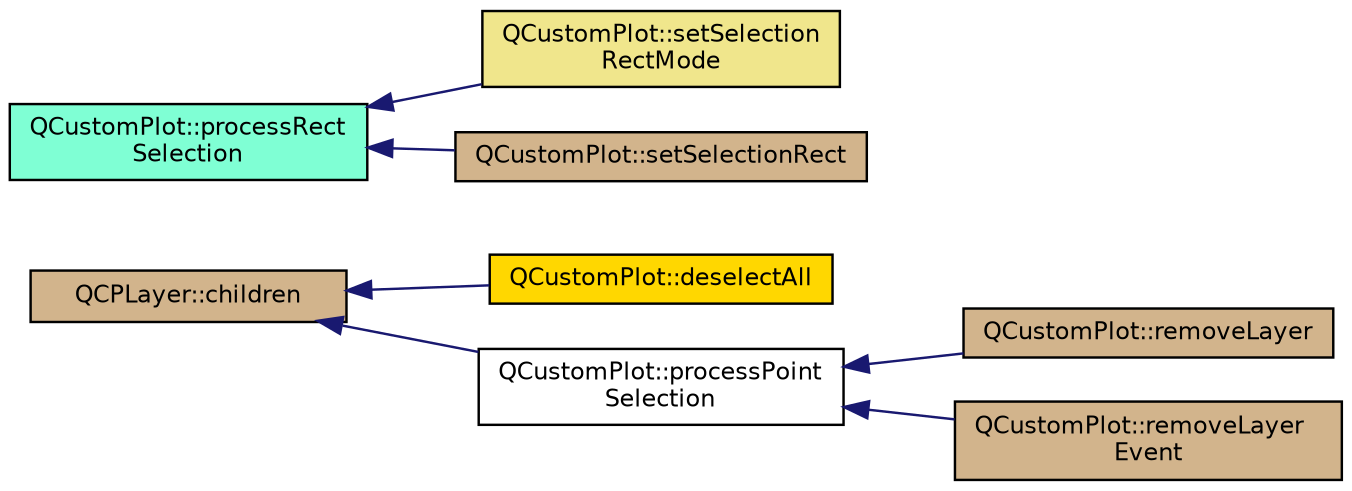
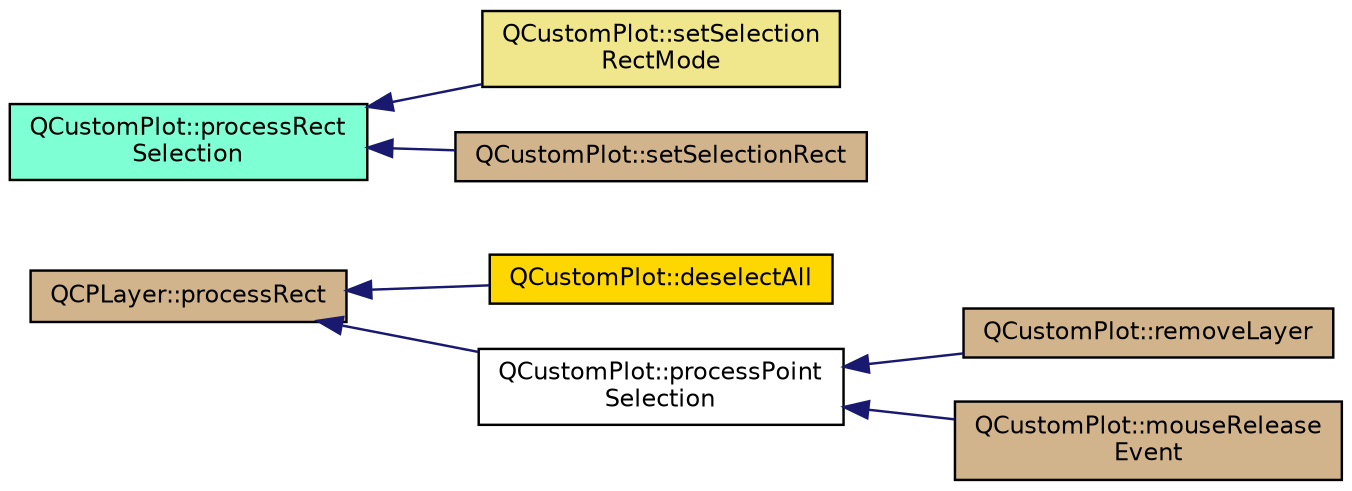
node "QCPLayer::children": label "QCPLayer::children" -> "QCPLayer::processRect"
node "QCustomPlot::removeLayer Event": label "QCustomPlot::removeLayer Event" -> "QCustomPlot::mouseRelease Event"
